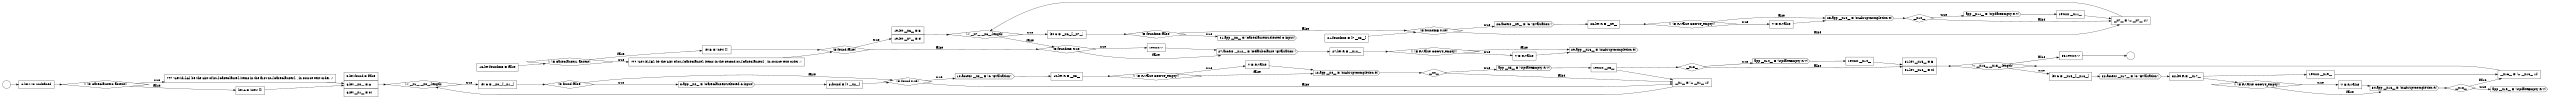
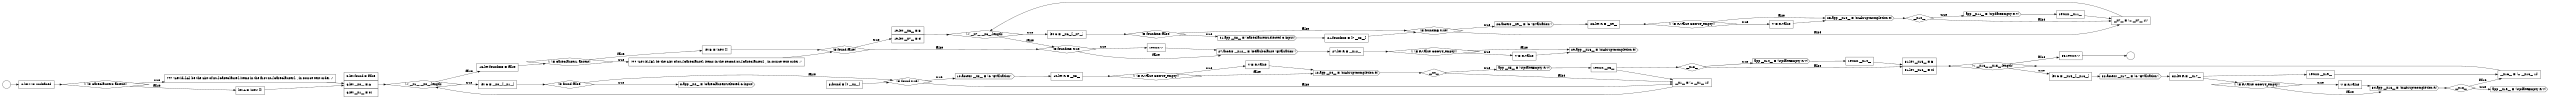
edge "21:app __x8__ = (CaseClauseIsSelected C input)" -> "21:foundInB = [? __x8__]": added
edge "(< __x1__ __x0__.length)" -> "13:let foundInB = false": added, label "false"
edge "8:app __x2__ = (CaseClauseIsSelected C input)" -> "8:found = [? __x2__]": removed
